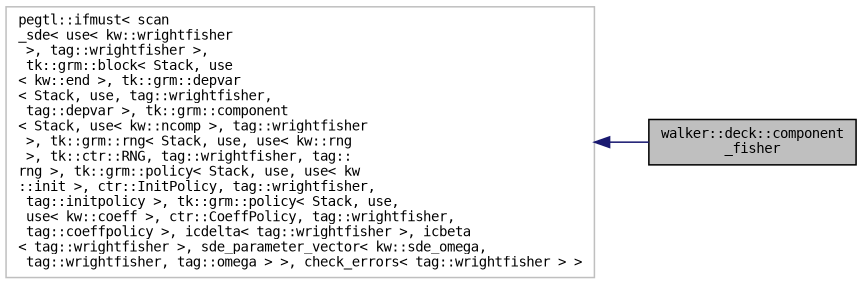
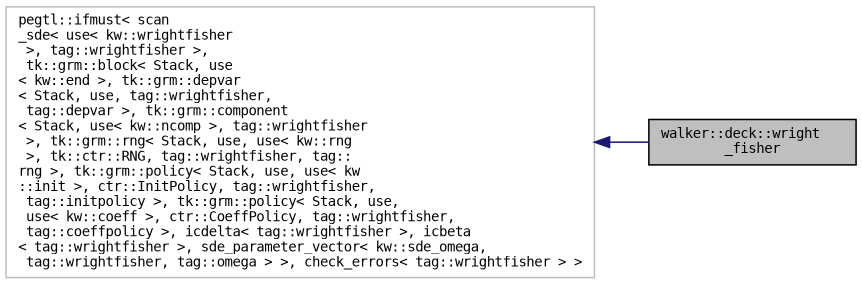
node "walker::deck::component _fisher": label "walker::deck::component _fisher" -> "walker::deck::wright _fisher"
